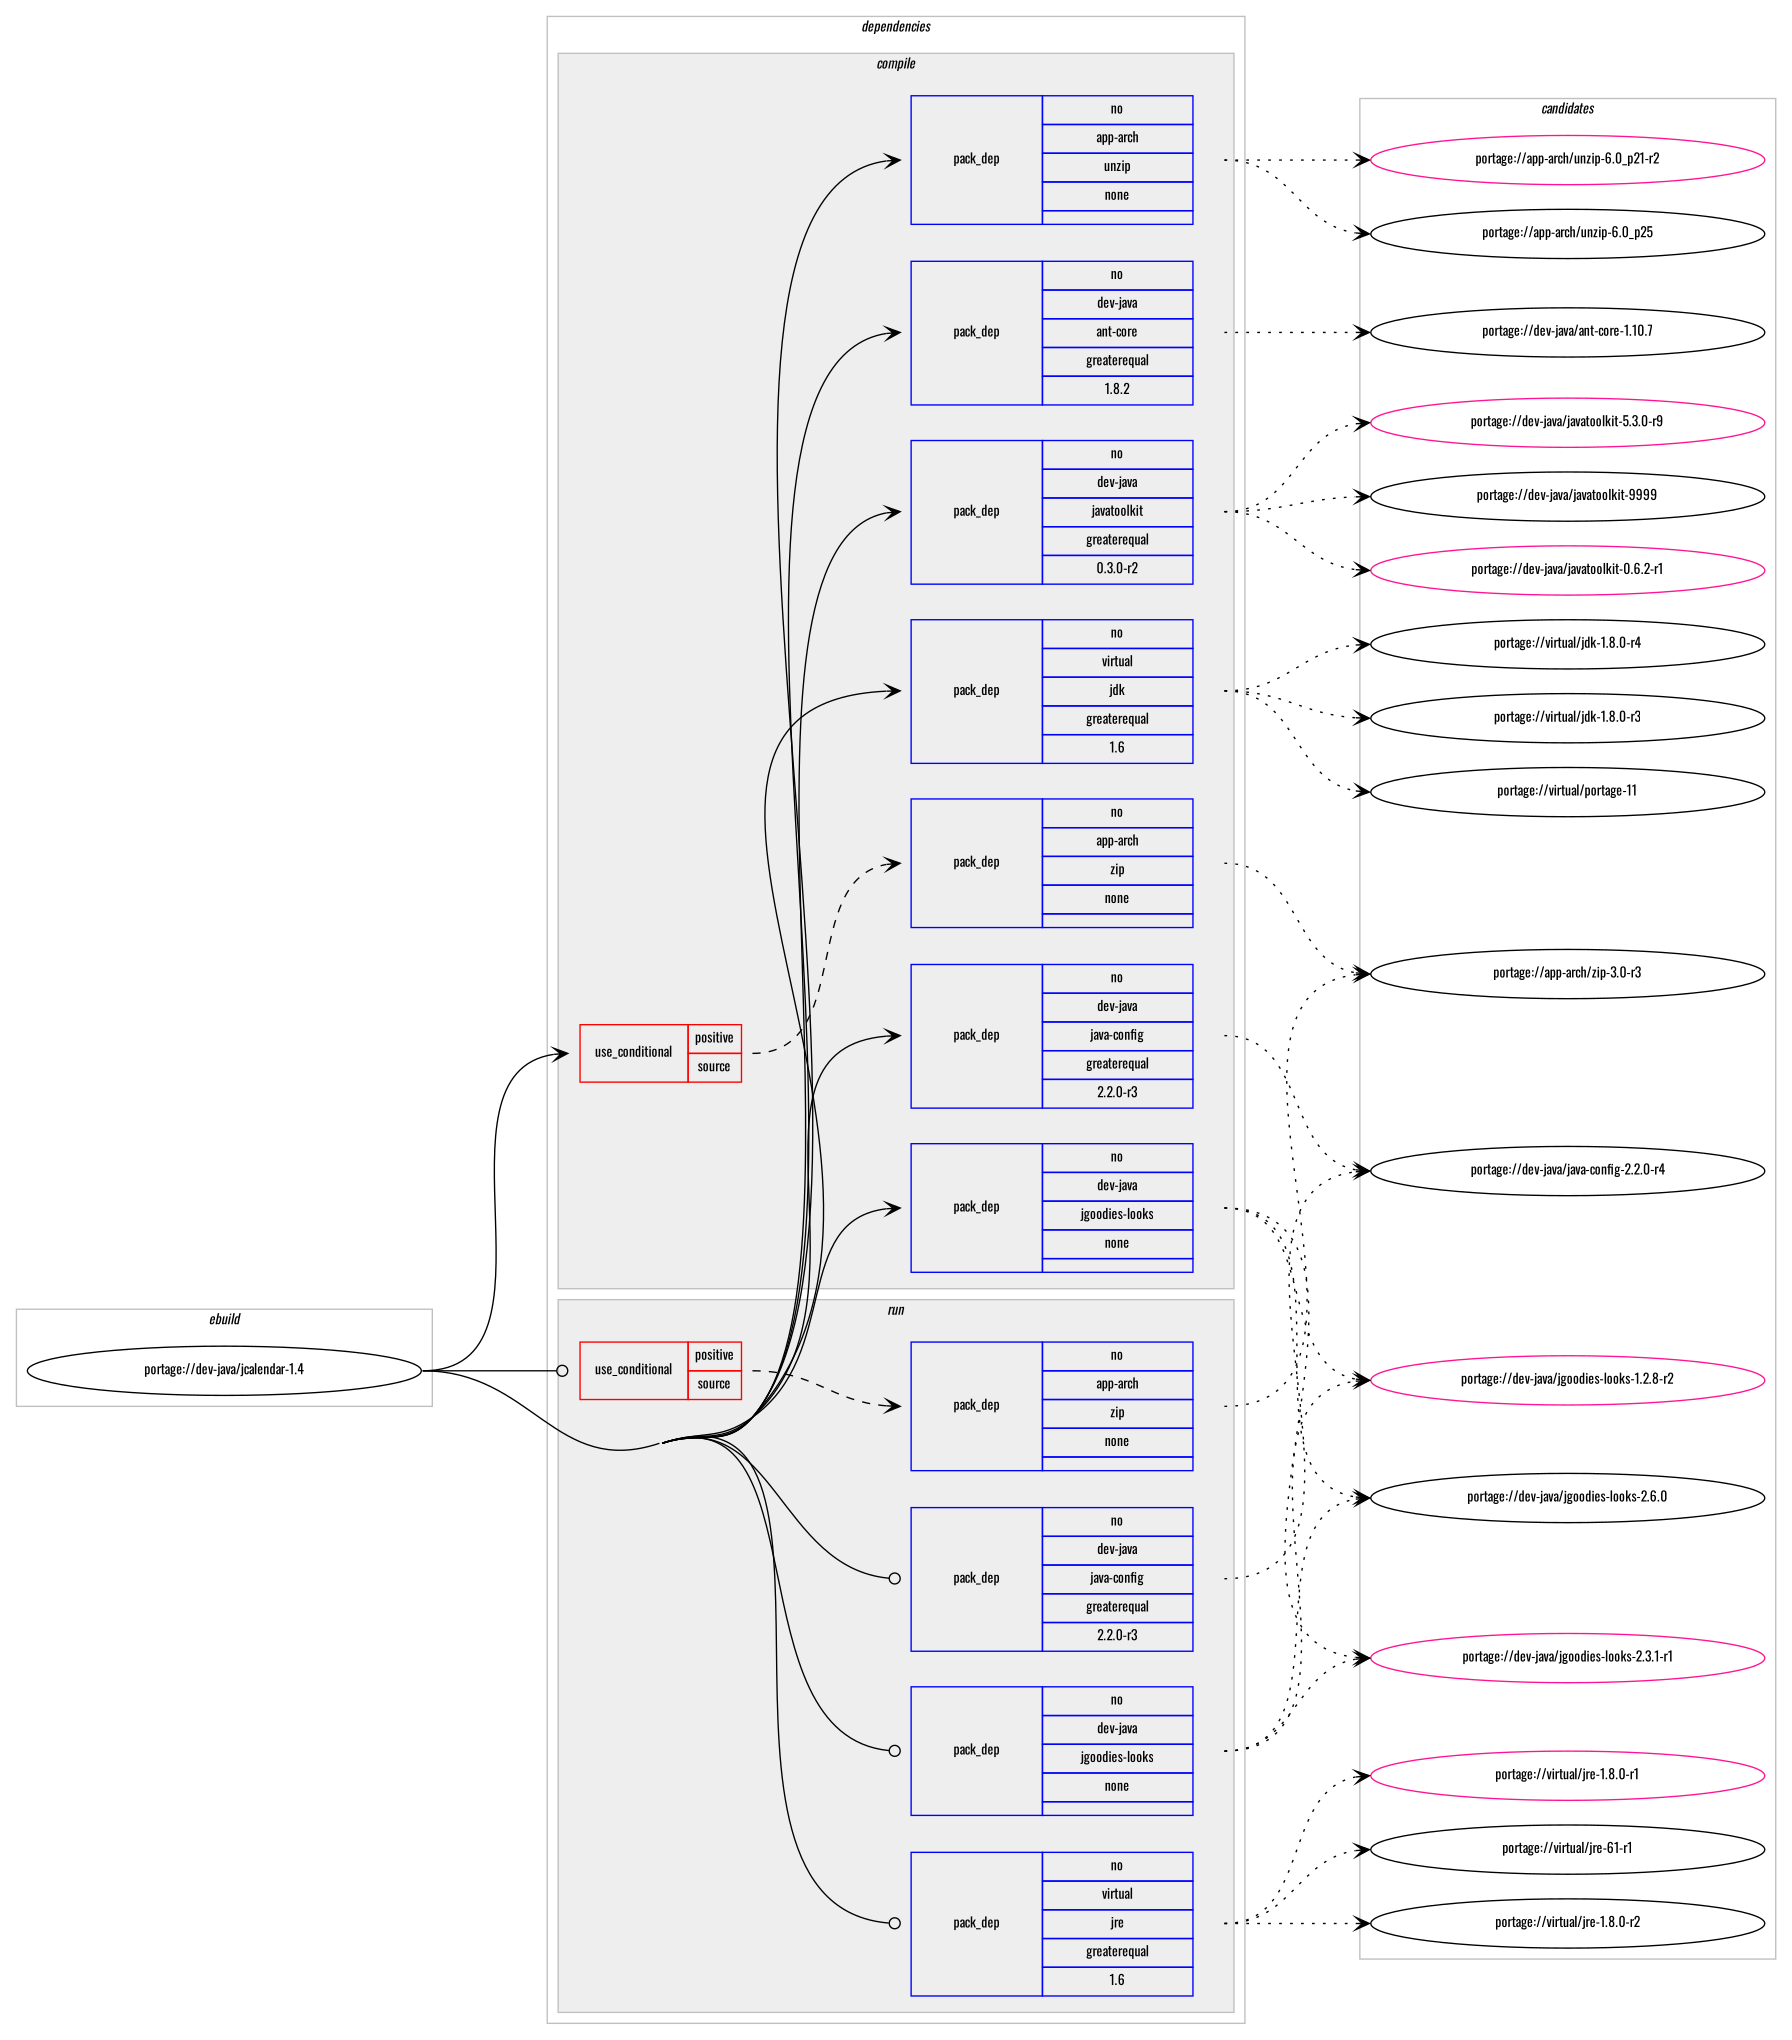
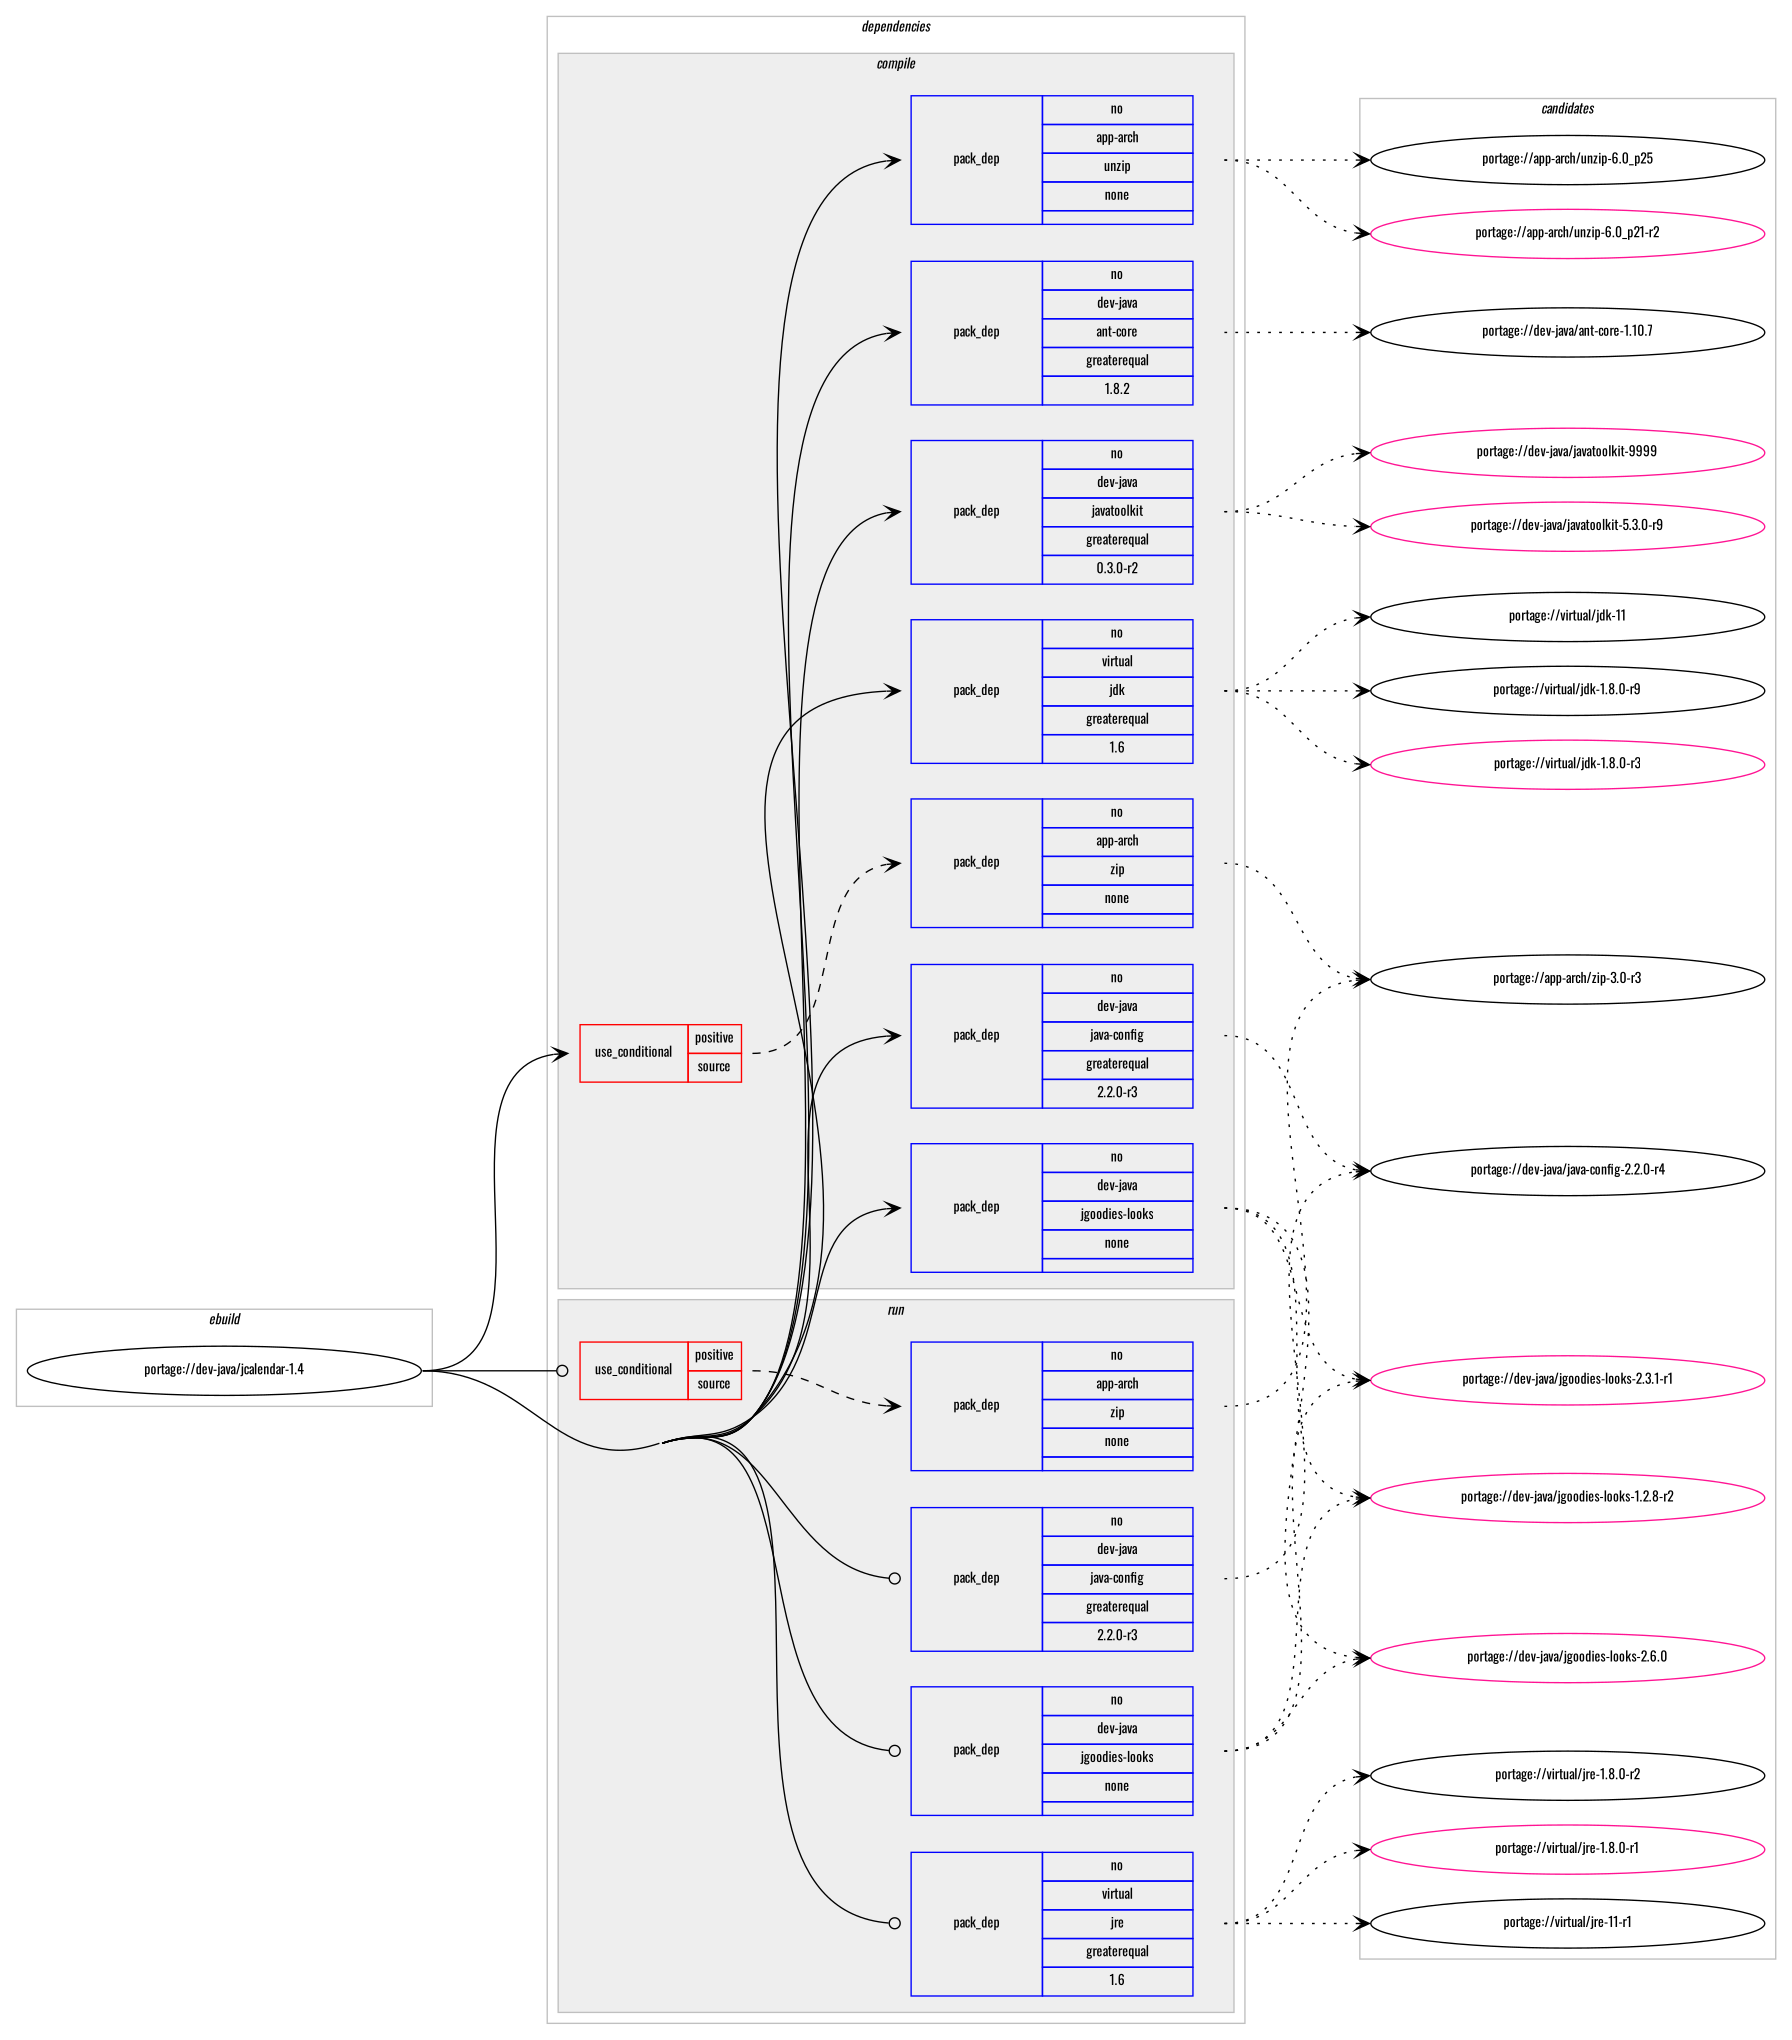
node "portage://dev-java/javatoolkit-9999": color black -> deeppink
node "portage://dev-java/javatoolkit-0.6.2-r1": removed
node "portage://virtual/jdk-1.8.0-r4": label "portage://virtual/jdk-1.8.0-r4" -> "portage://virtual/jdk-1.8.0-r9"
node "portage://virtual/jdk-1.8.0-r3": color black -> deeppink
node "portage://virtual/portage-11": label "portage://virtual/portage-11" -> "portage://virtual/jdk-11"
node "portage://dev-java/jgoodies-looks-2.6.0": color black -> deeppink
node "portage://virtual/jre-61-r1": label "portage://virtual/jre-61-r1" -> "portage://virtual/jre-11-r1"
